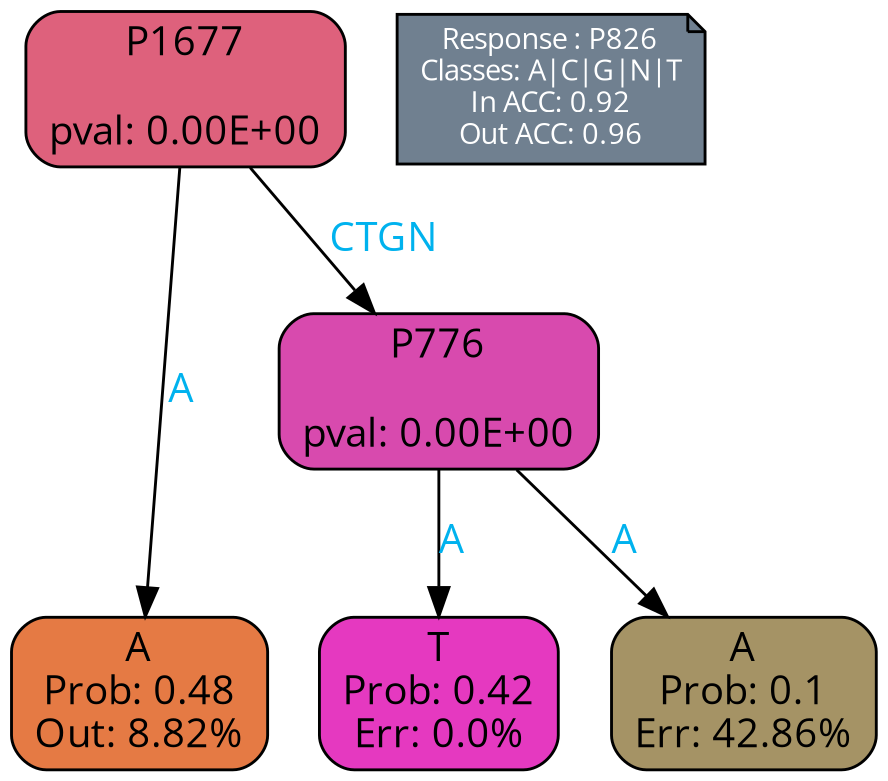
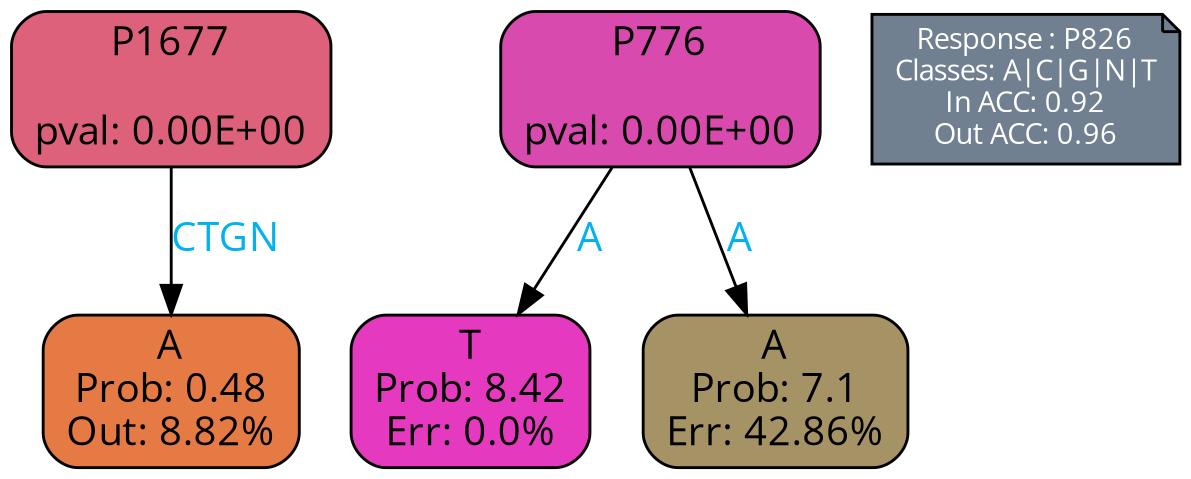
edge "P1677 pval: 0.00E+00" -> "P776 pval: 0.00E+00": removed, label "CTGN"
edge "P1677 pval: 0.00E+00" -> "A Prob: 0.48 Out: 8.82%": label "A" -> "CTGN"
node "T Prob: 0.42 Err: 0.0%": label "T Prob: 0.42 Err: 0.0%" -> "T Prob: 8.42 Err: 0.0%"
node "A Prob: 0.1 Err: 42.86%": label "A Prob: 0.1 Err: 42.86%" -> "A Prob: 7.1 Err: 42.86%"
